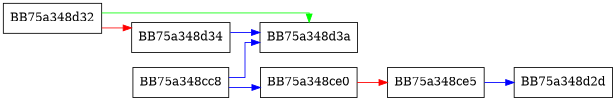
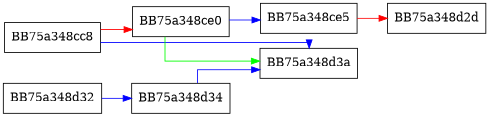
edge "BB75a348d32" -> "BB75a348d3a": now "BB75a348ce0" -> "BB75a348d3a"
edge "BB75a348d32" -> "BB75a348d34": color red -> blue
edge "BB75a348ce0" -> "BB75a348ce5": color red -> blue
edge "BB75a348ce5" -> "BB75a348d2d": color blue -> red
edge "BB75a348cc8" -> "BB75a348ce0": color blue -> red
